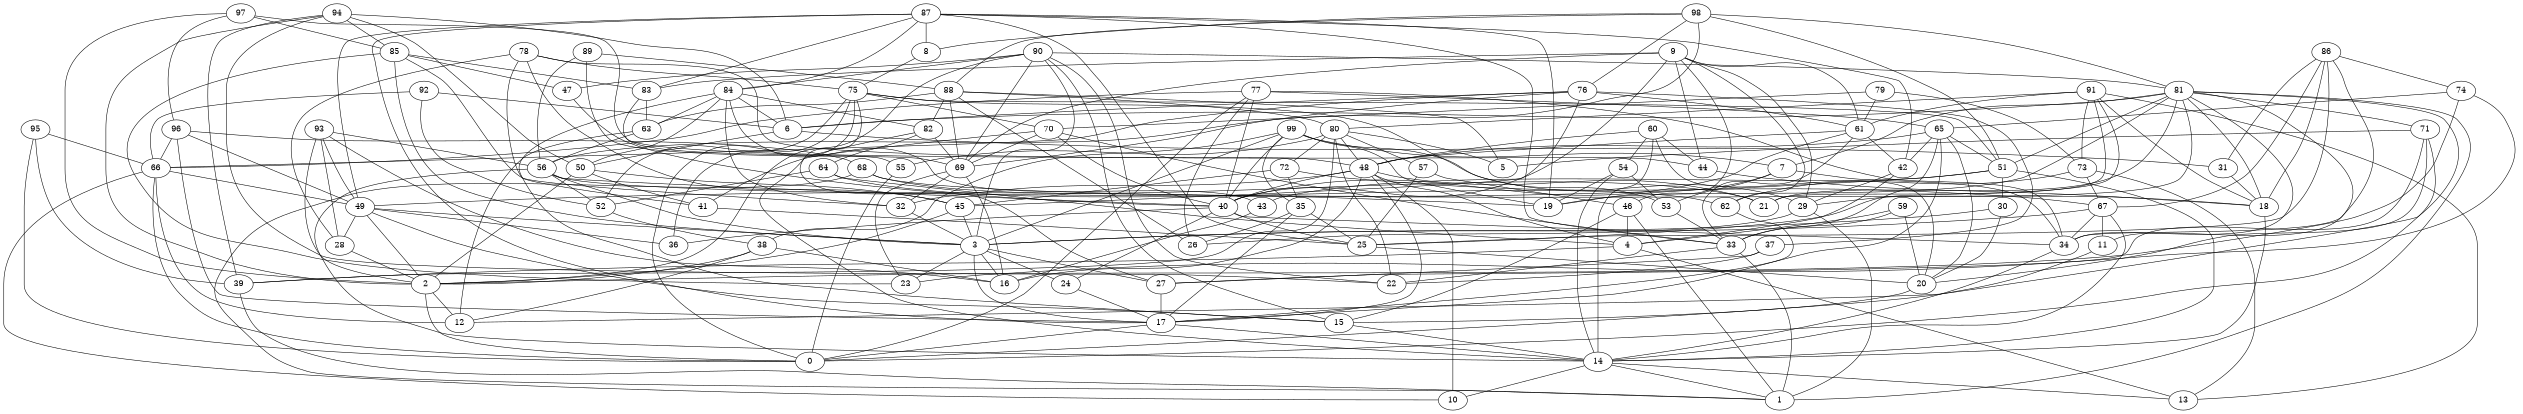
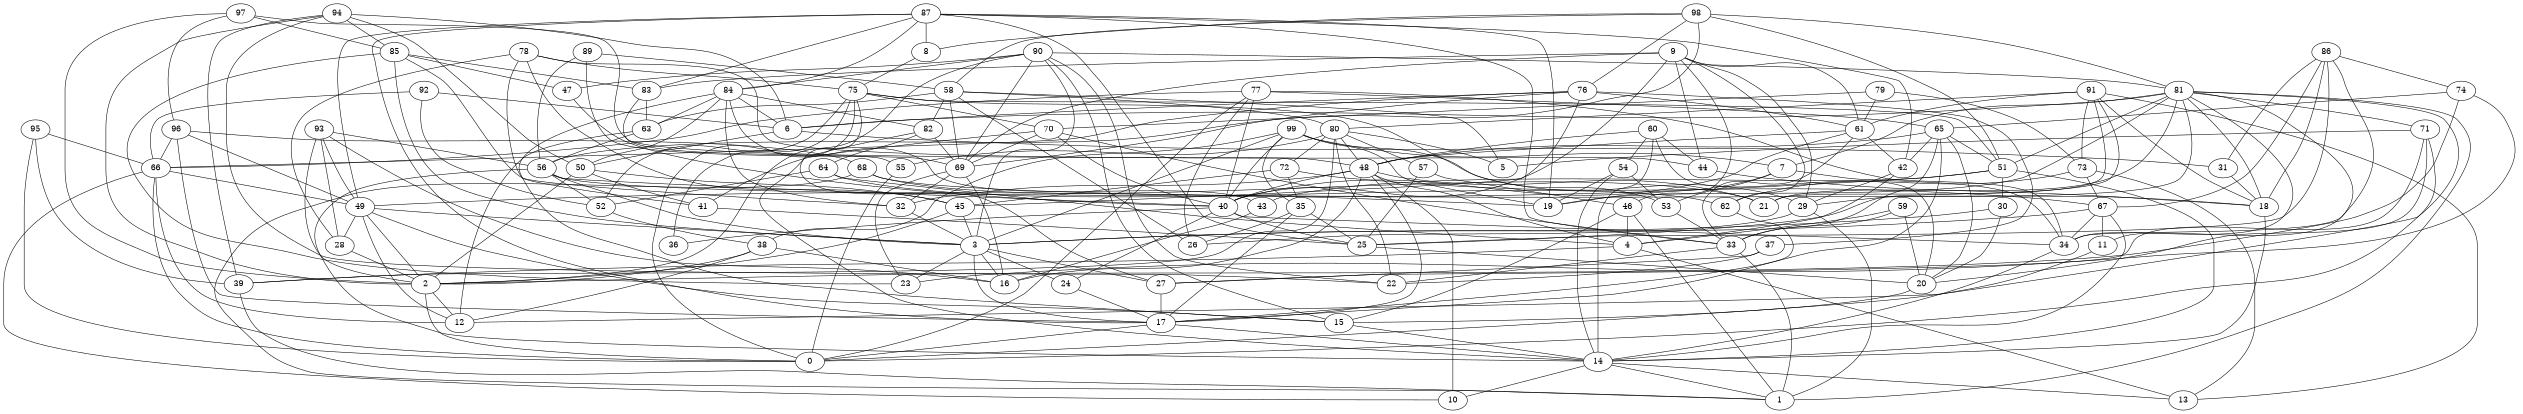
node "88": label "88" -> "58"
edge "49" -- "36": now "49" -- "12"
